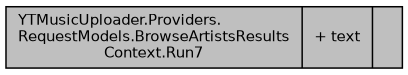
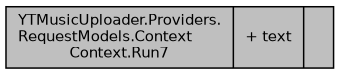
node "YTMusicUploader.Providers.": text "RequestModels.BrowseArtistsResults" -> "RequestModels.Context"
